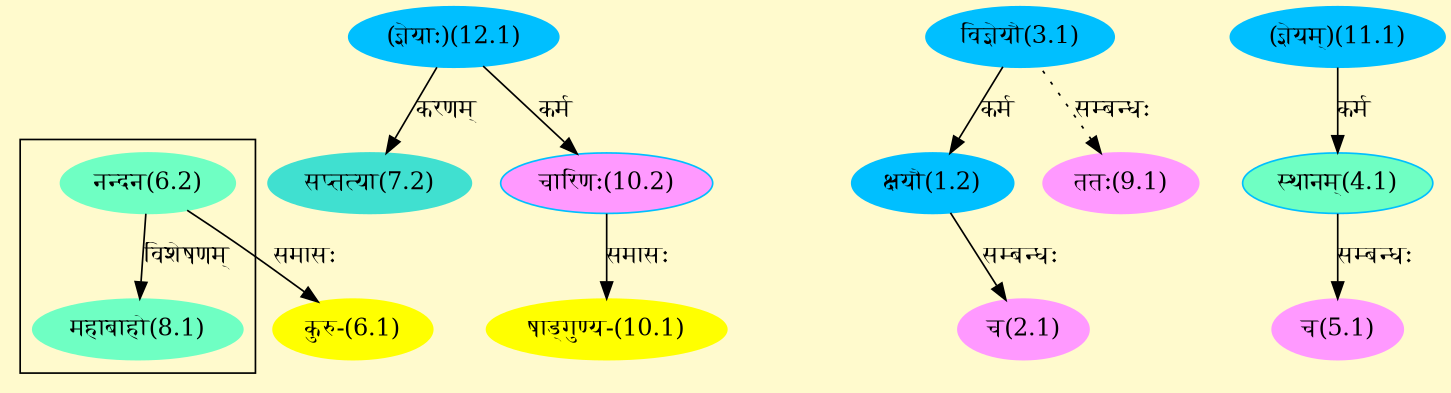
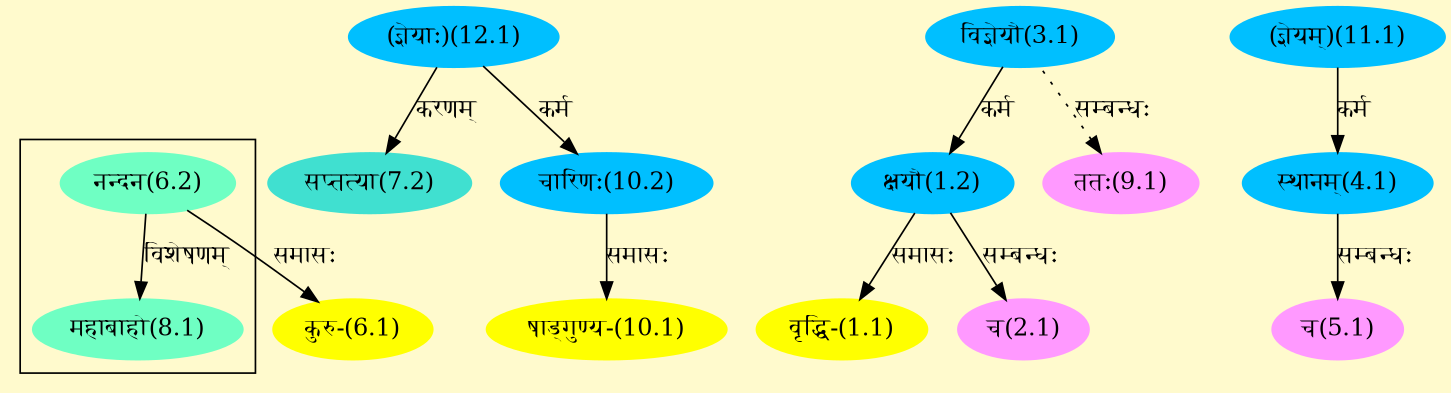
node "चारिणः(10.2)": fillcolor #ff99ff -> #00bfff
node "स्थानम्(4.1)": fillcolor #6fffc3 -> #00bfff
node "वृद्धि-(1.1)": added
